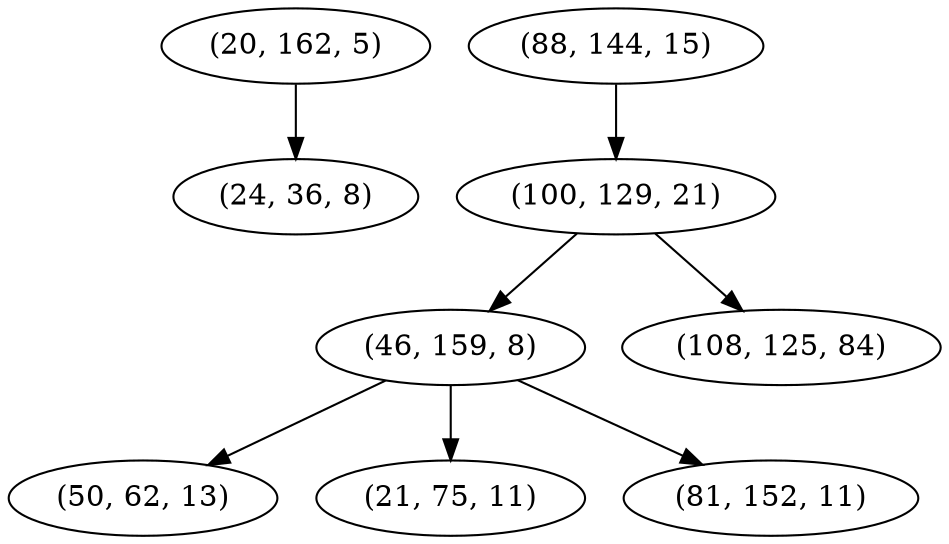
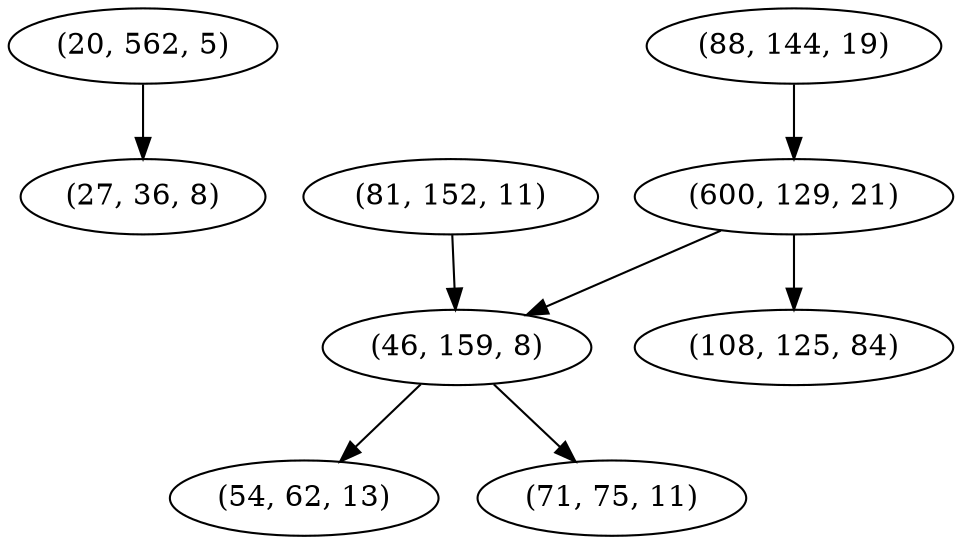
node "(20, 162, 5)": label "(20, 162, 5)" -> "(20, 562, 5)"
node "(88, 144, 15)": label "(88, 144, 15)" -> "(88, 144, 19)"
node "(24, 36, 8)": label "(24, 36, 8)" -> "(27, 36, 8)"
node "(100, 129, 21)": label "(100, 129, 21)" -> "(600, 129, 21)"
edge "(46, 159, 8)" -> "(81, 152, 11)": reversed
node "(50, 62, 13)": label "(50, 62, 13)" -> "(54, 62, 13)"
node "(21, 75, 11)": label "(21, 75, 11)" -> "(71, 75, 11)"
